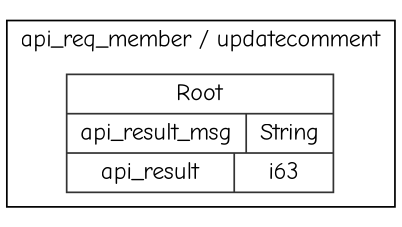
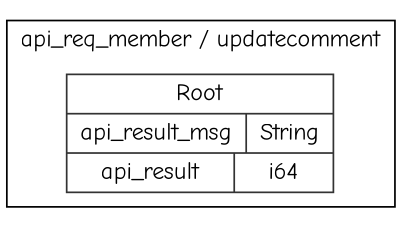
node "Root": text "i63" -> "i64"
